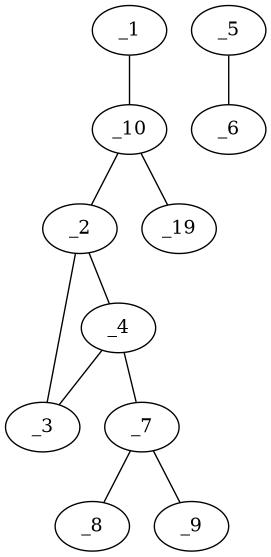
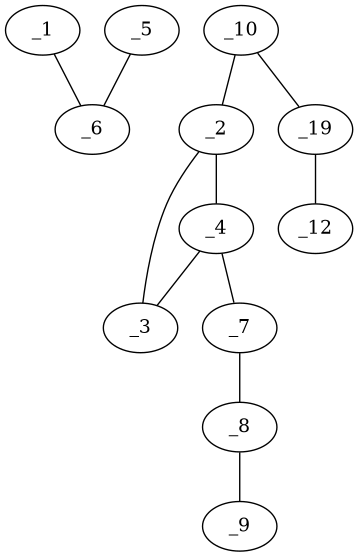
edge "_1" -- "_10": now "_1" -- "_6"
node "_12": added
edge "_7" -- "_9": now "_8" -- "_9"
